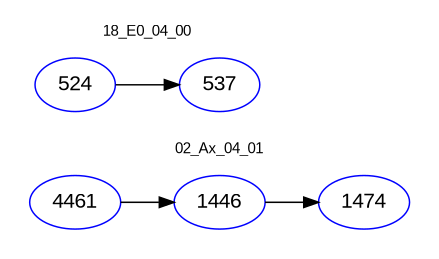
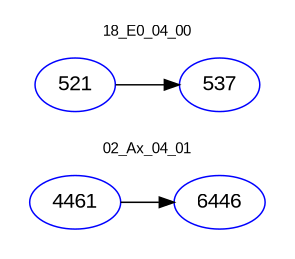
node "524": label "524" -> "521"
node "1446": label "1446" -> "6446"
node "1474": removed
